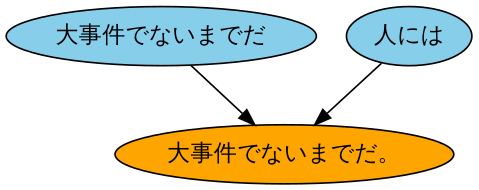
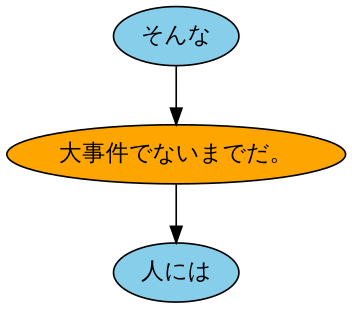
node "大事件でないまでだ": label "大事件でないまでだ" -> "そんな"
edge "人には" -> "大事件でないまでだ。": reversed
